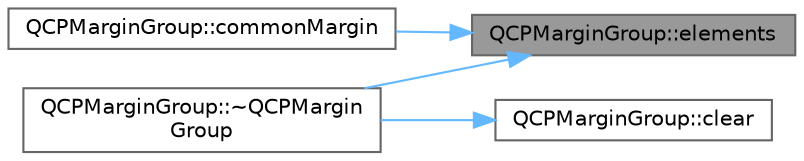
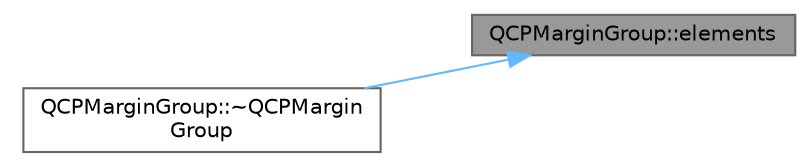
node "QCPMarginGroup::commonMargin": removed
node "QCPMarginGroup::clear": removed
